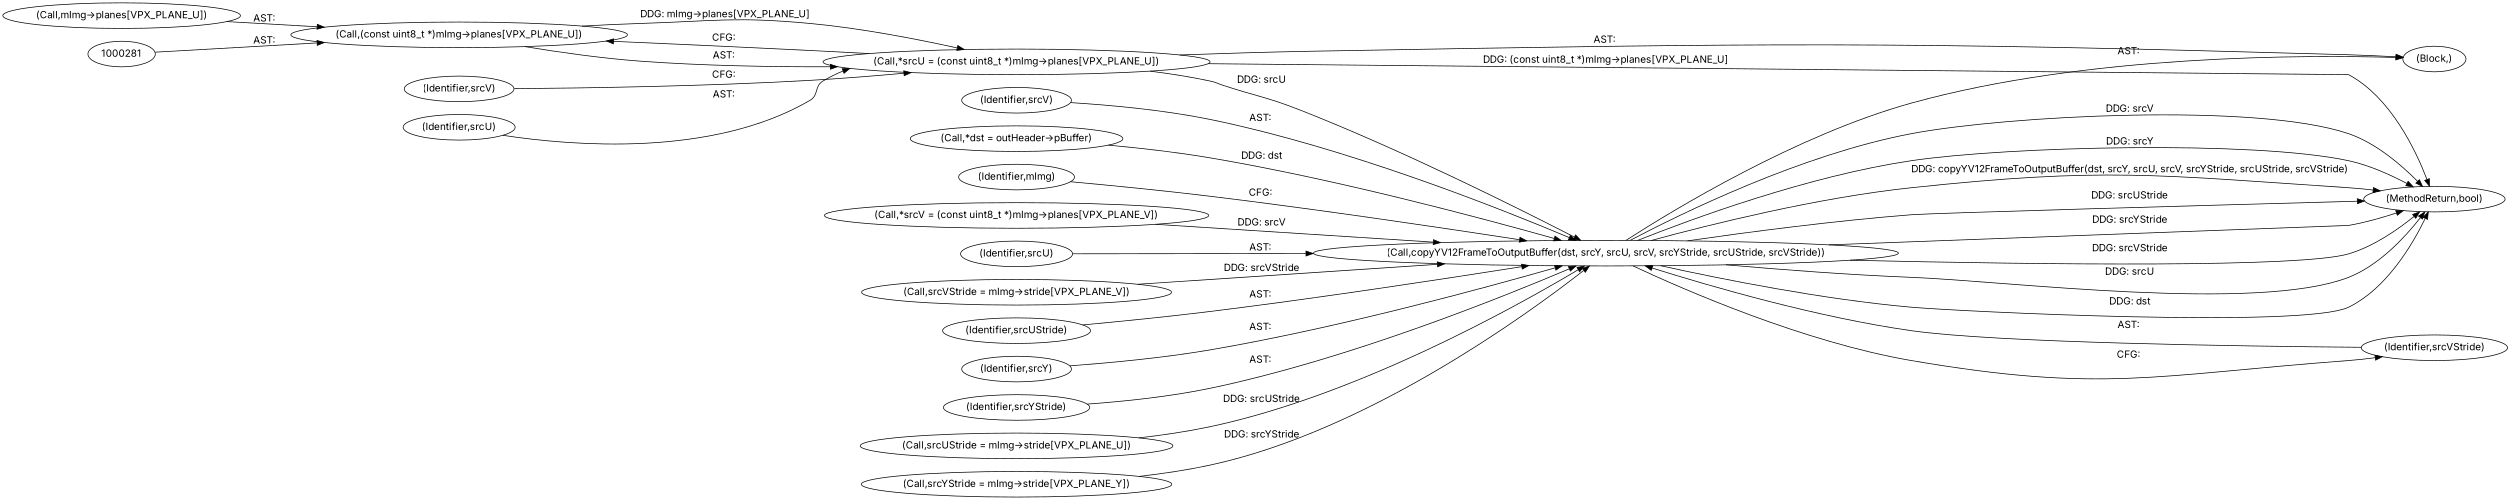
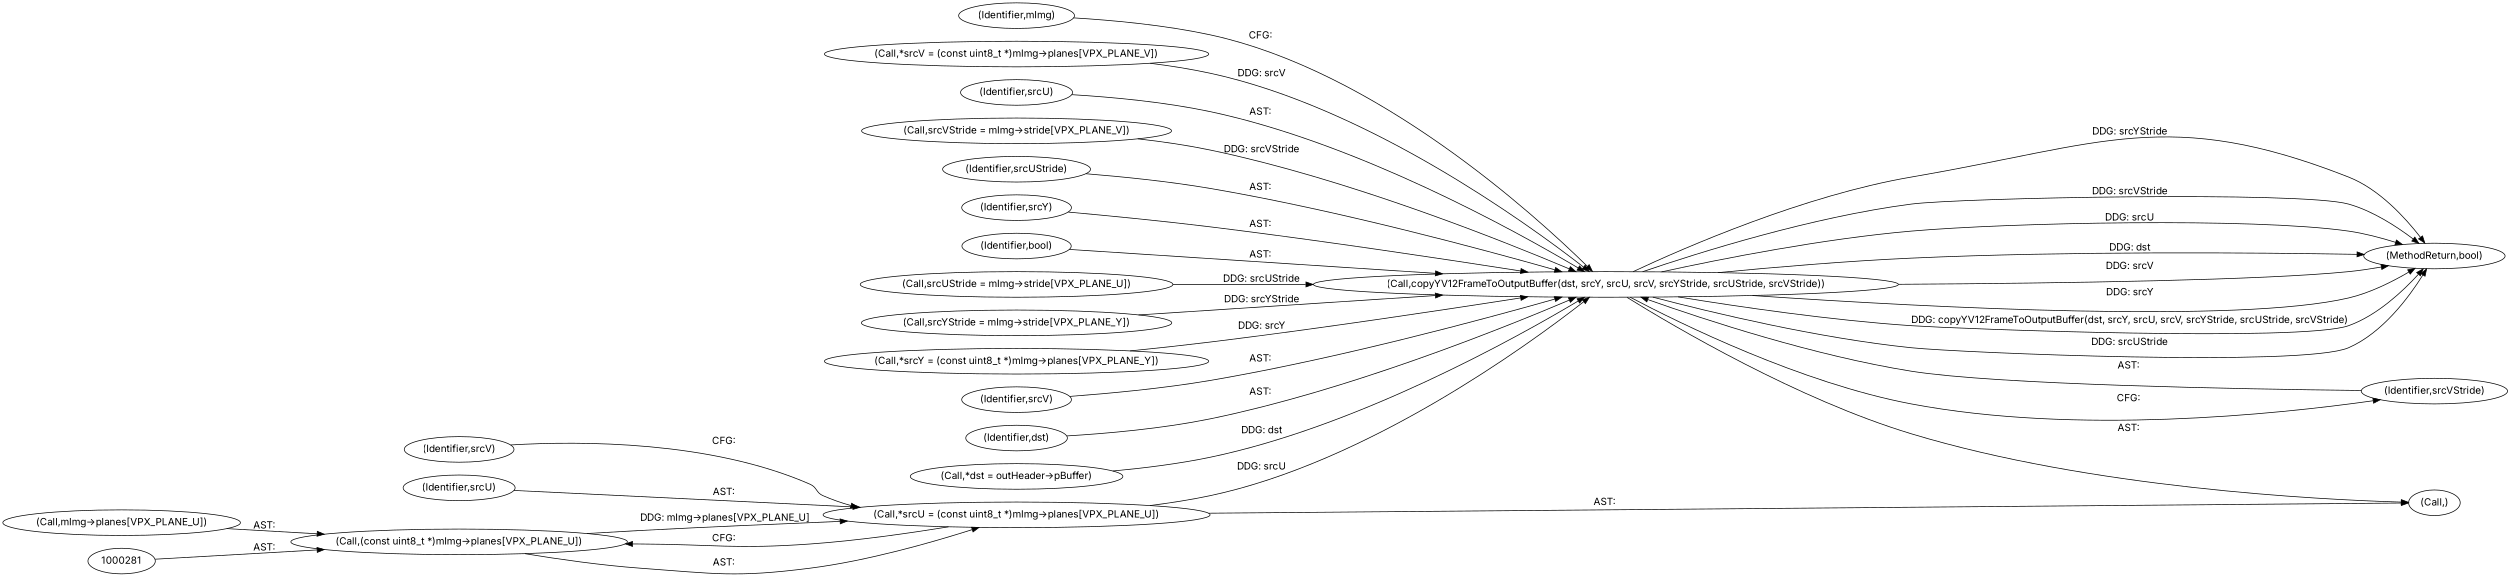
node "(Block,)": label "(Block,)" -> "(Call,)"
edge "(Call,*srcU = (const uint8_t *)mImg->planes[VPX_PLANE_U])" -> "(MethodReturn,bool)": removed, label "DDG: (const uint8_t *)mImg->planes[VPX_PLANE_U]"
node "(Call,*srcY = (const uint8_t *)mImg->planes[VPX_PLANE_Y])": added
node "(Identifier,srcYStride)": label "(Identifier,srcYStride)" -> "(Identifier,bool)"
node "(Identifier,dst)": added
